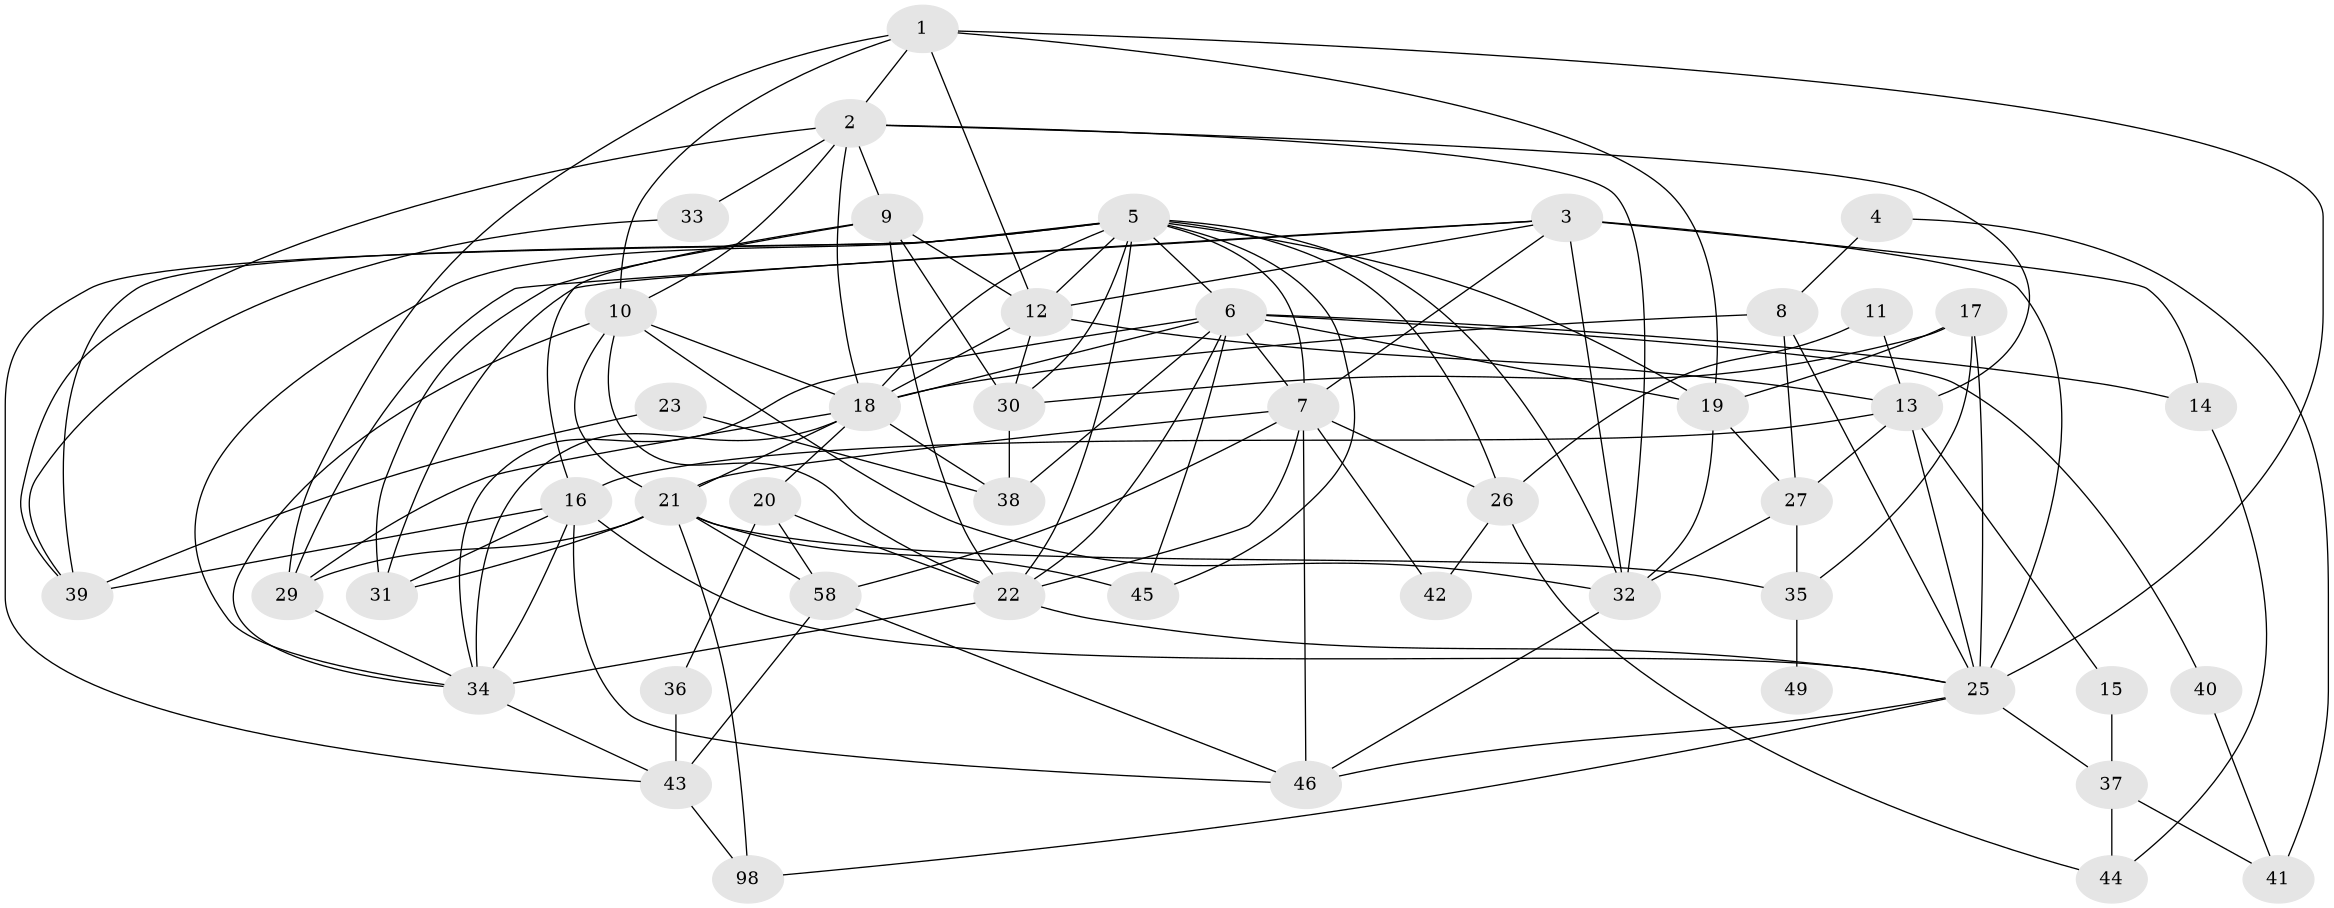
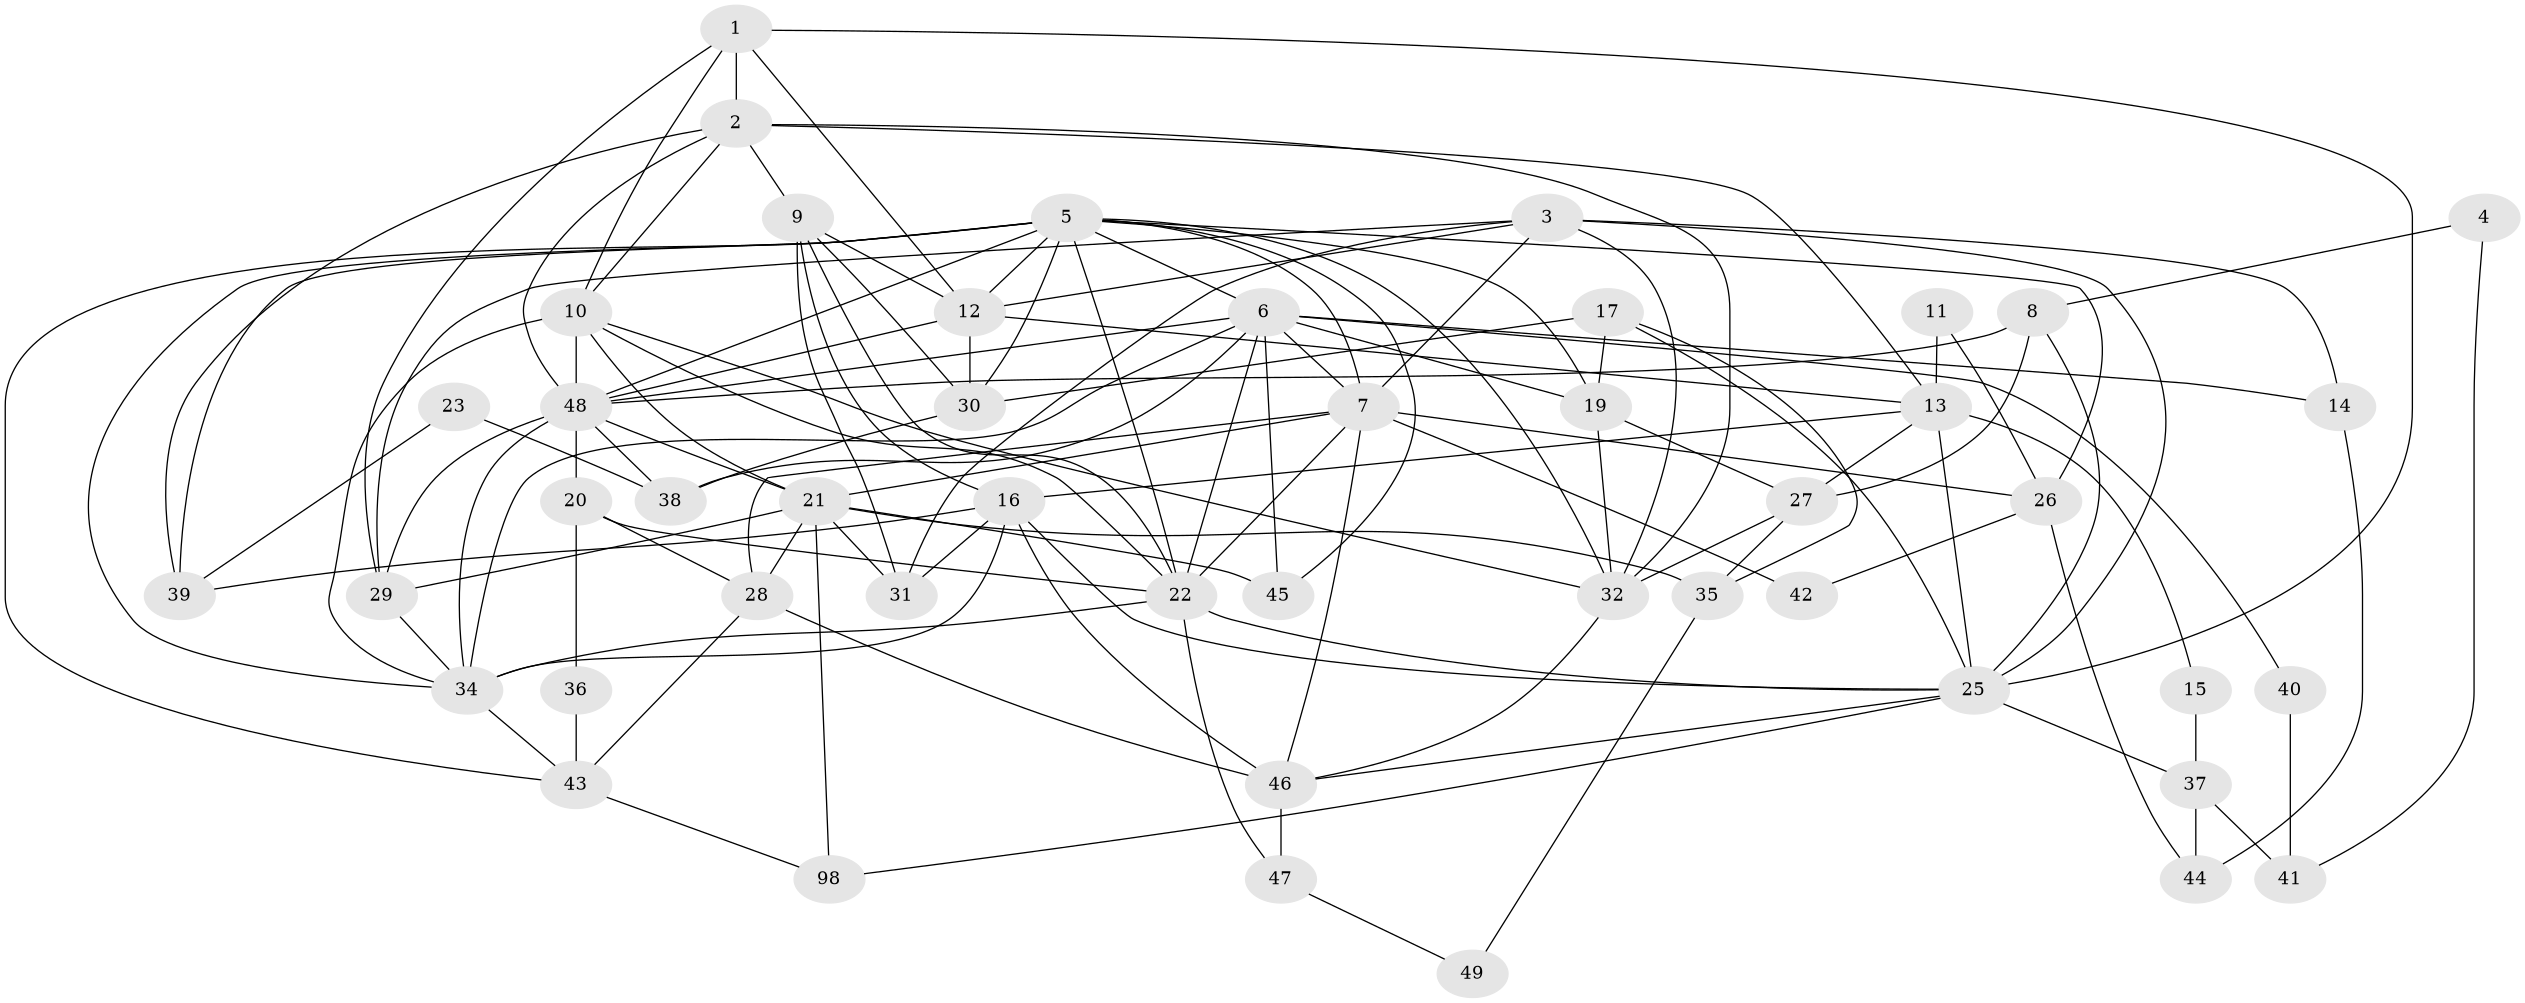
edge "1" -- "19": removed
node "33": removed
node "18": label "18" -> "48"
node "58": label "58" -> "28"
node "47": added
